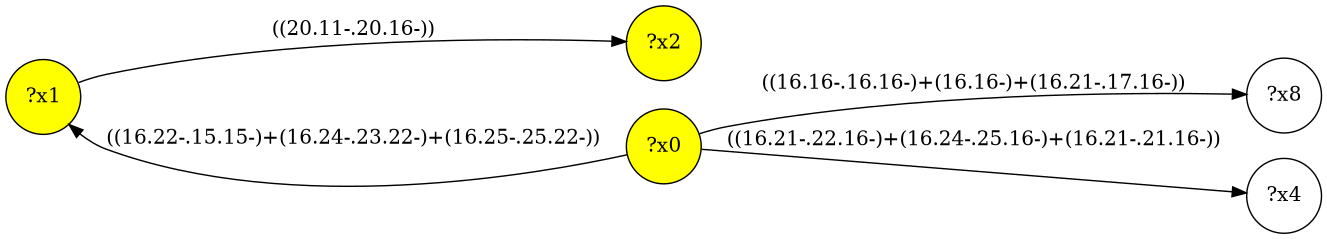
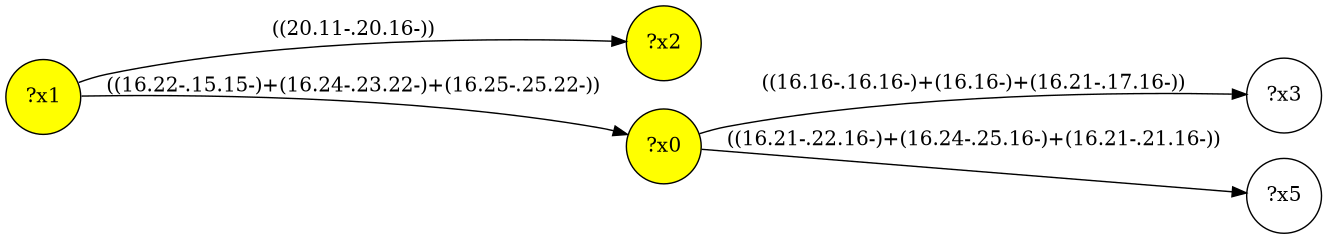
node "?x8": label "?x8" -> "?x3"
edge "?x0" -> "?x1": reversed
node "?x4": label "?x4" -> "?x5"
